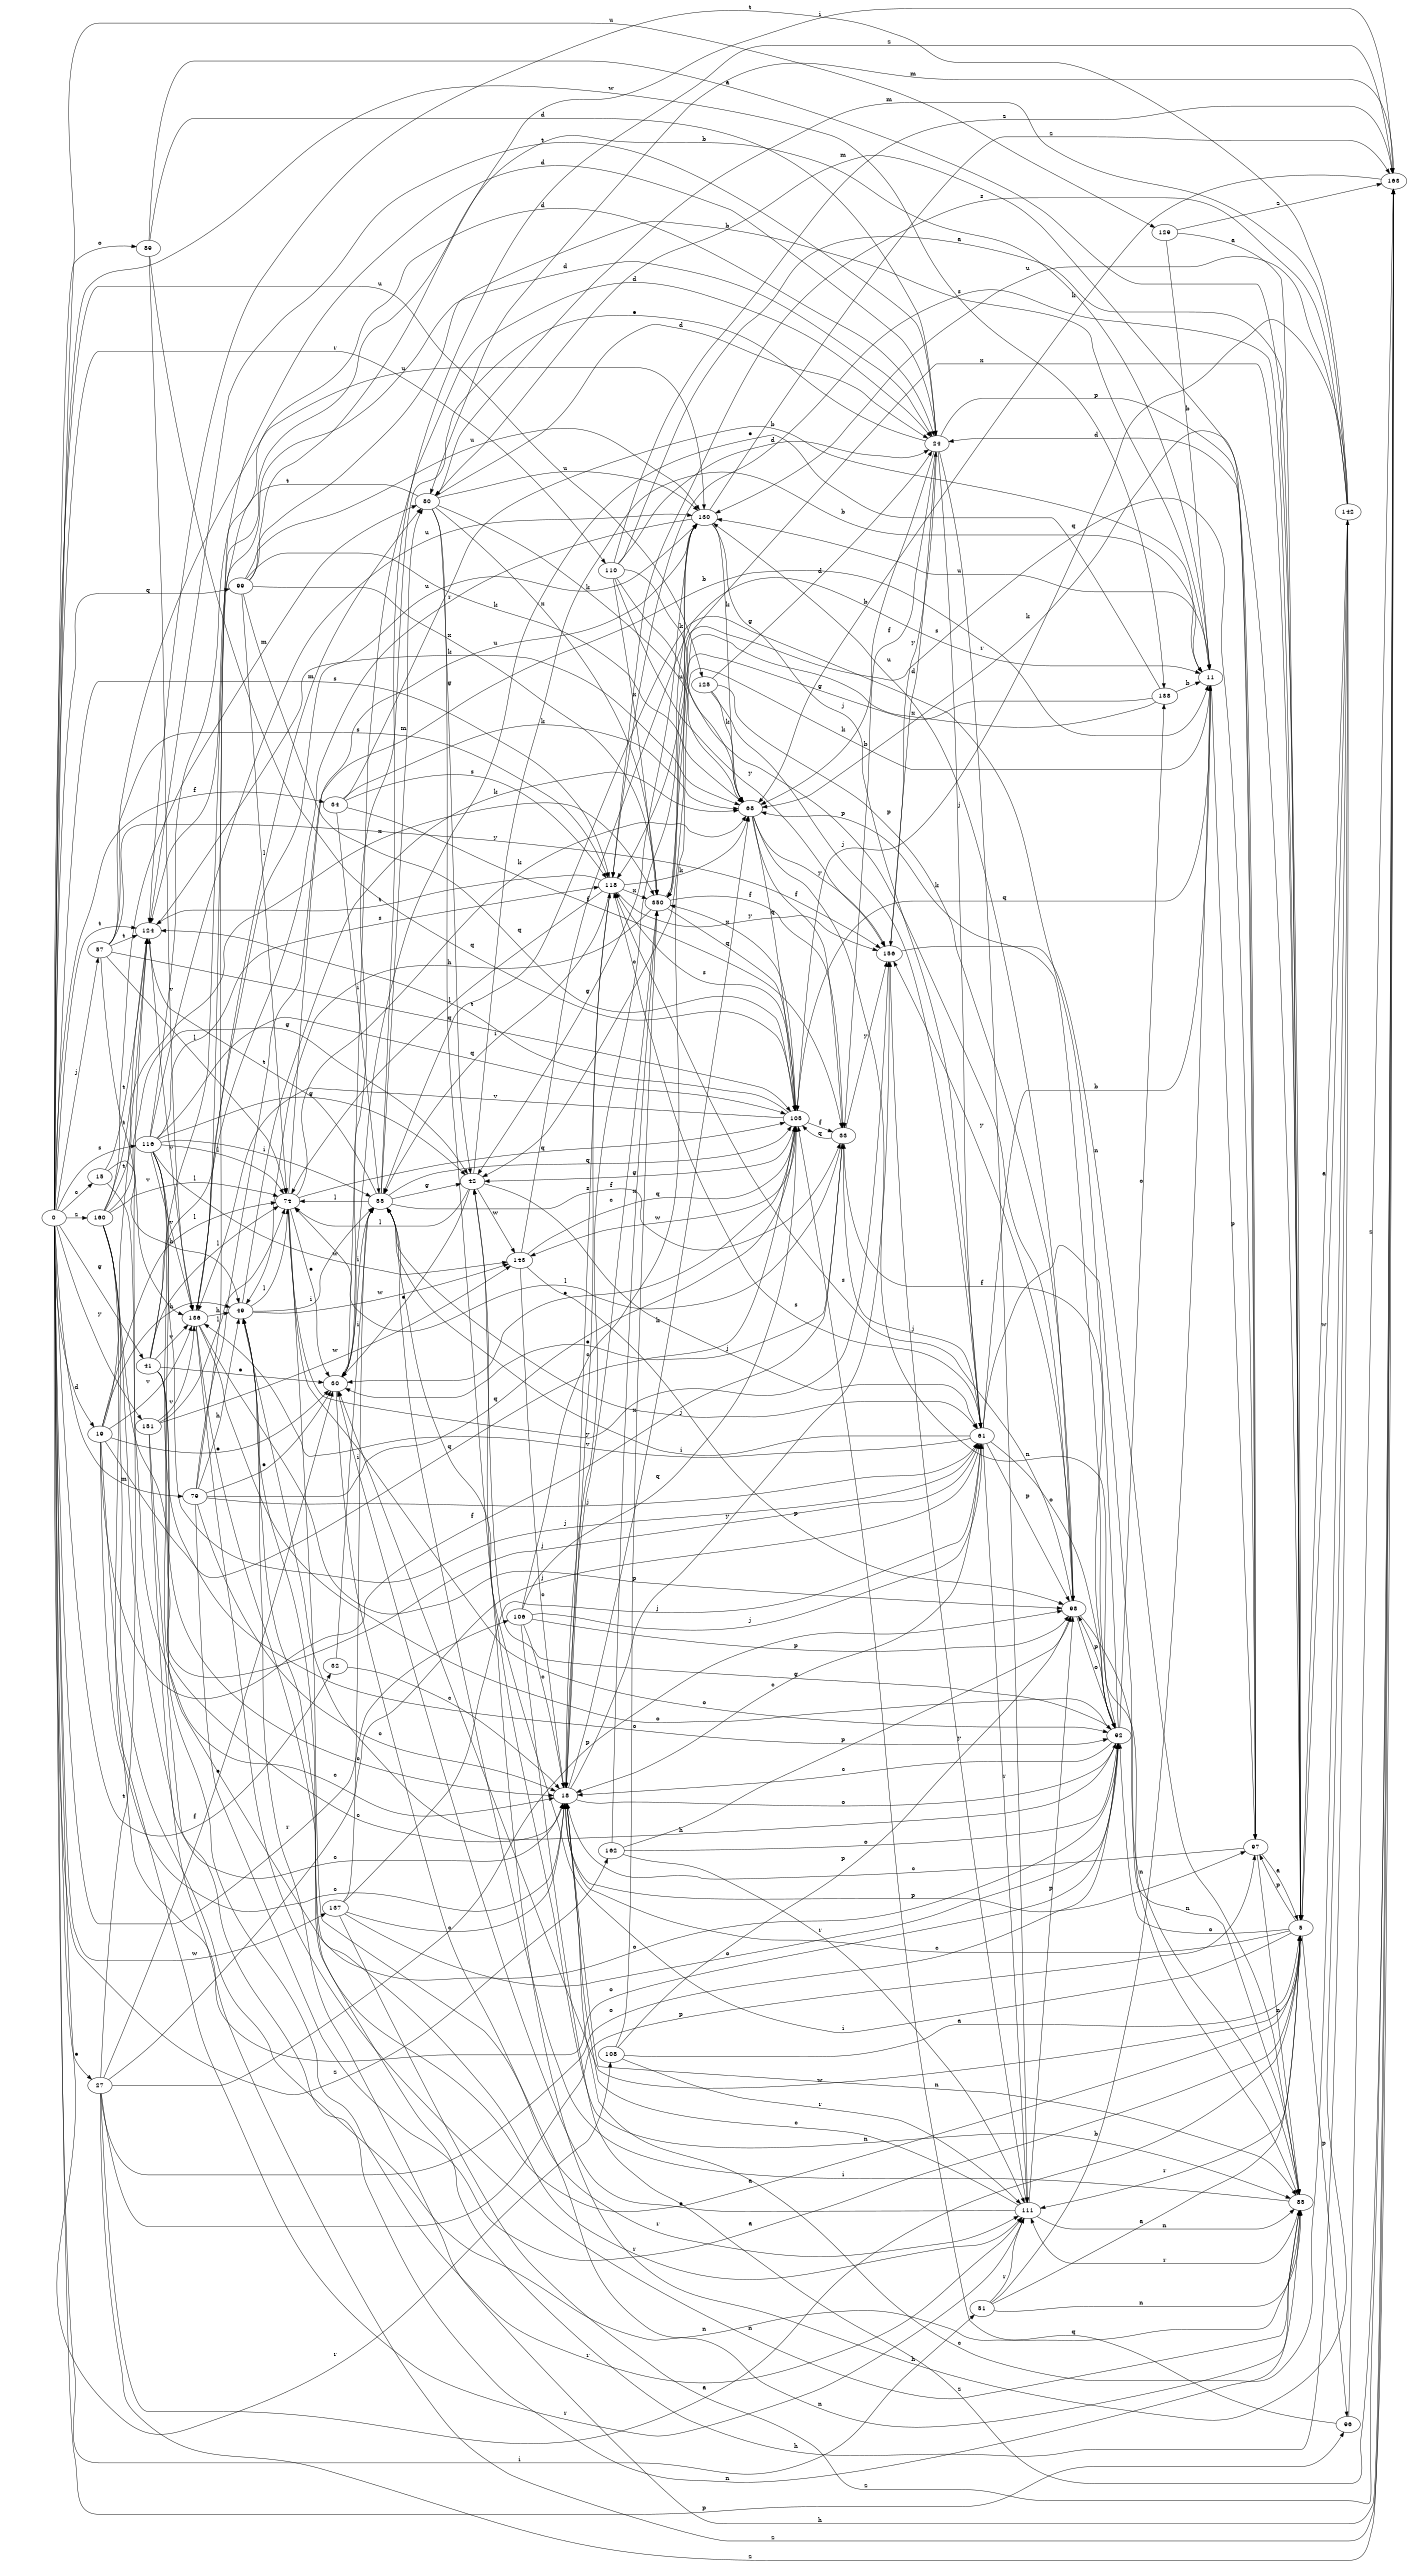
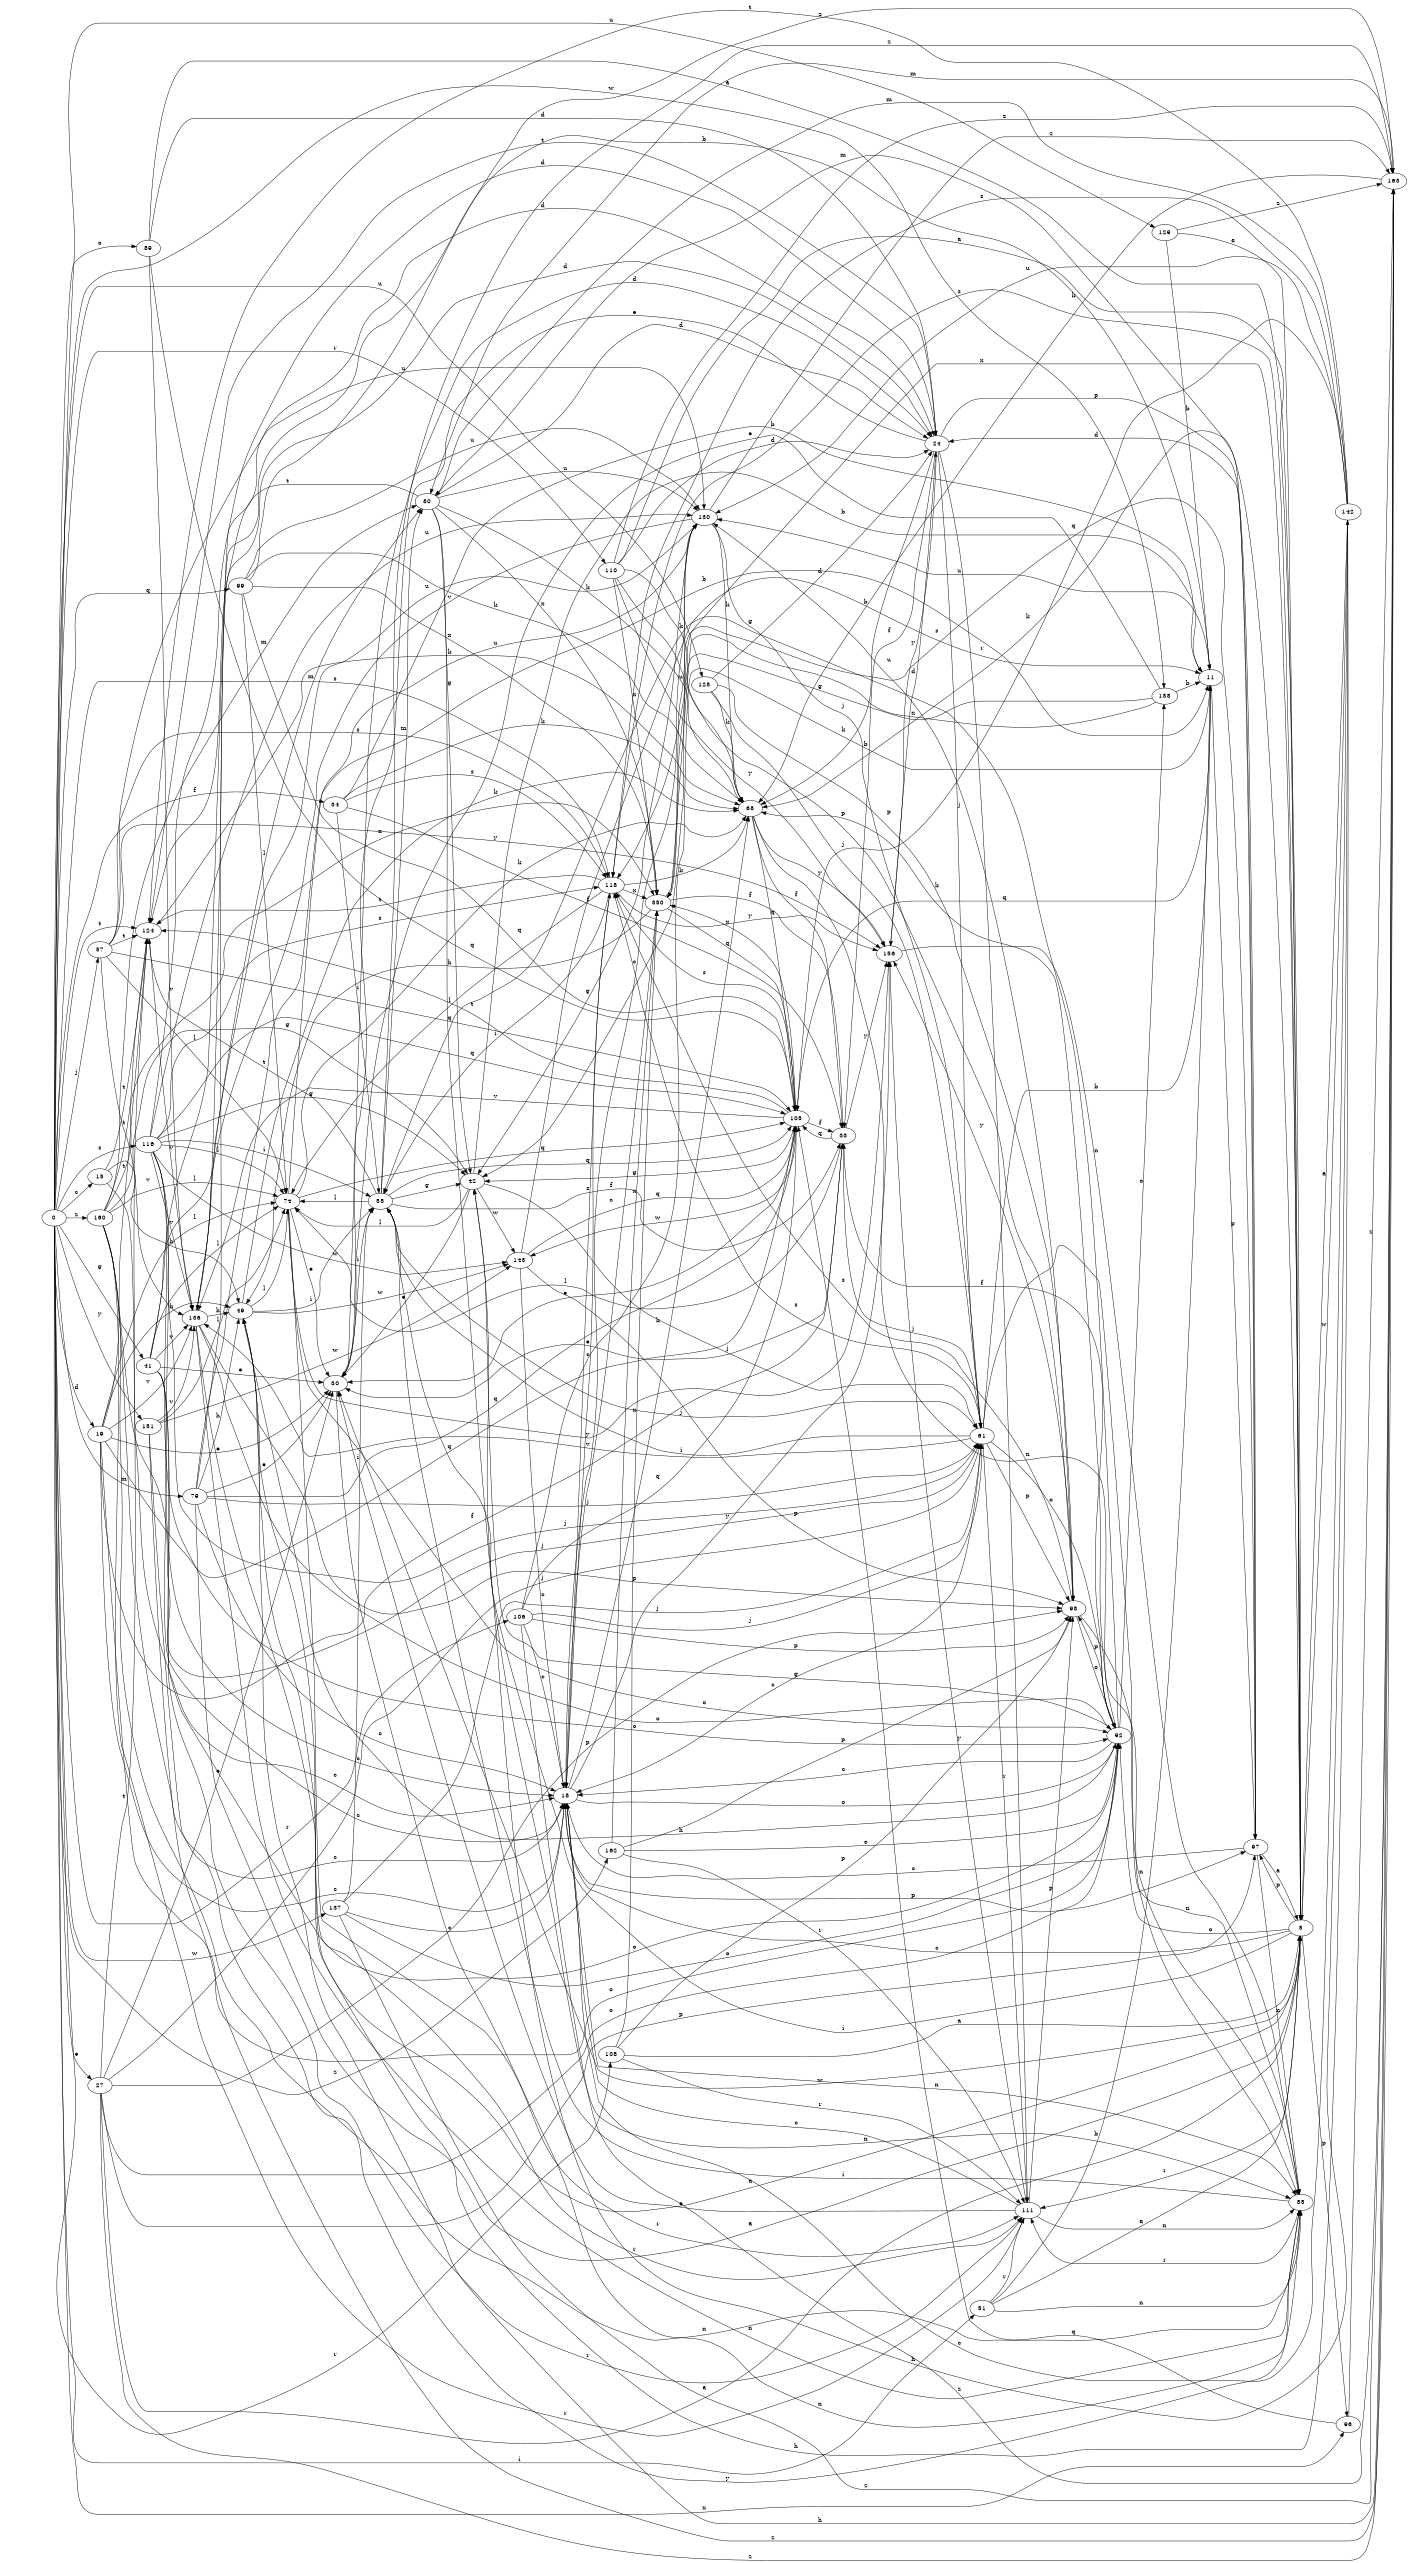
edge "99" -> "163": label "i" -> "z"
edge "99" -> "11": removed, label "b"
edge "130" -> "136": label "r" -> "v"
node "32": removed
edge "151" -> "85": label "n" -> "y"
edge "0" -> "96": label "p" -> "x"
